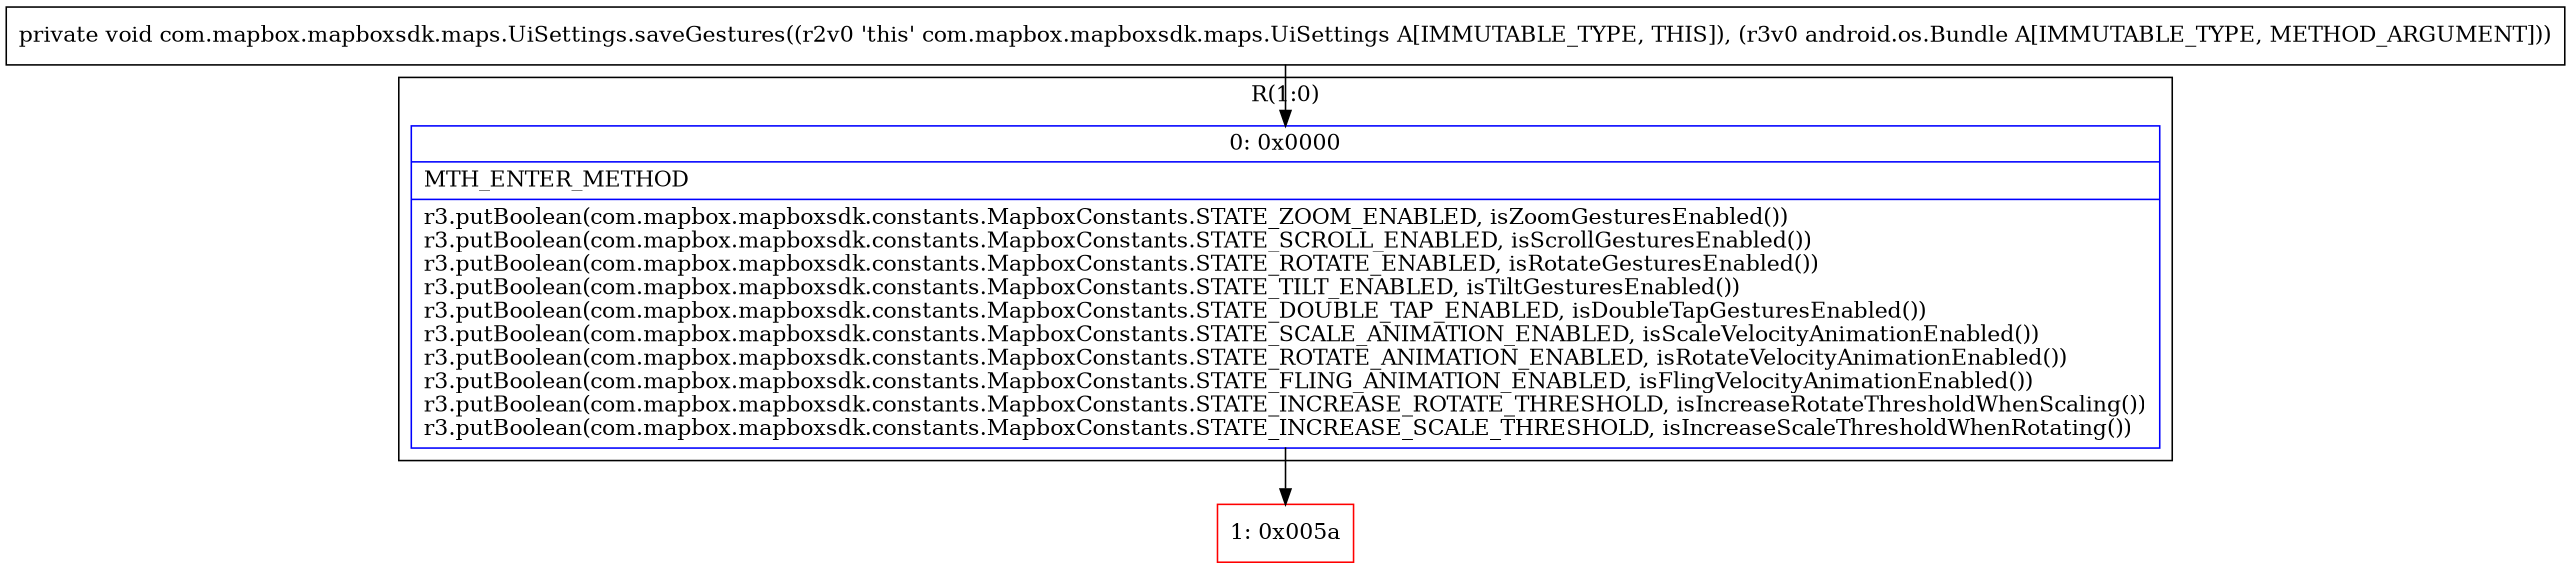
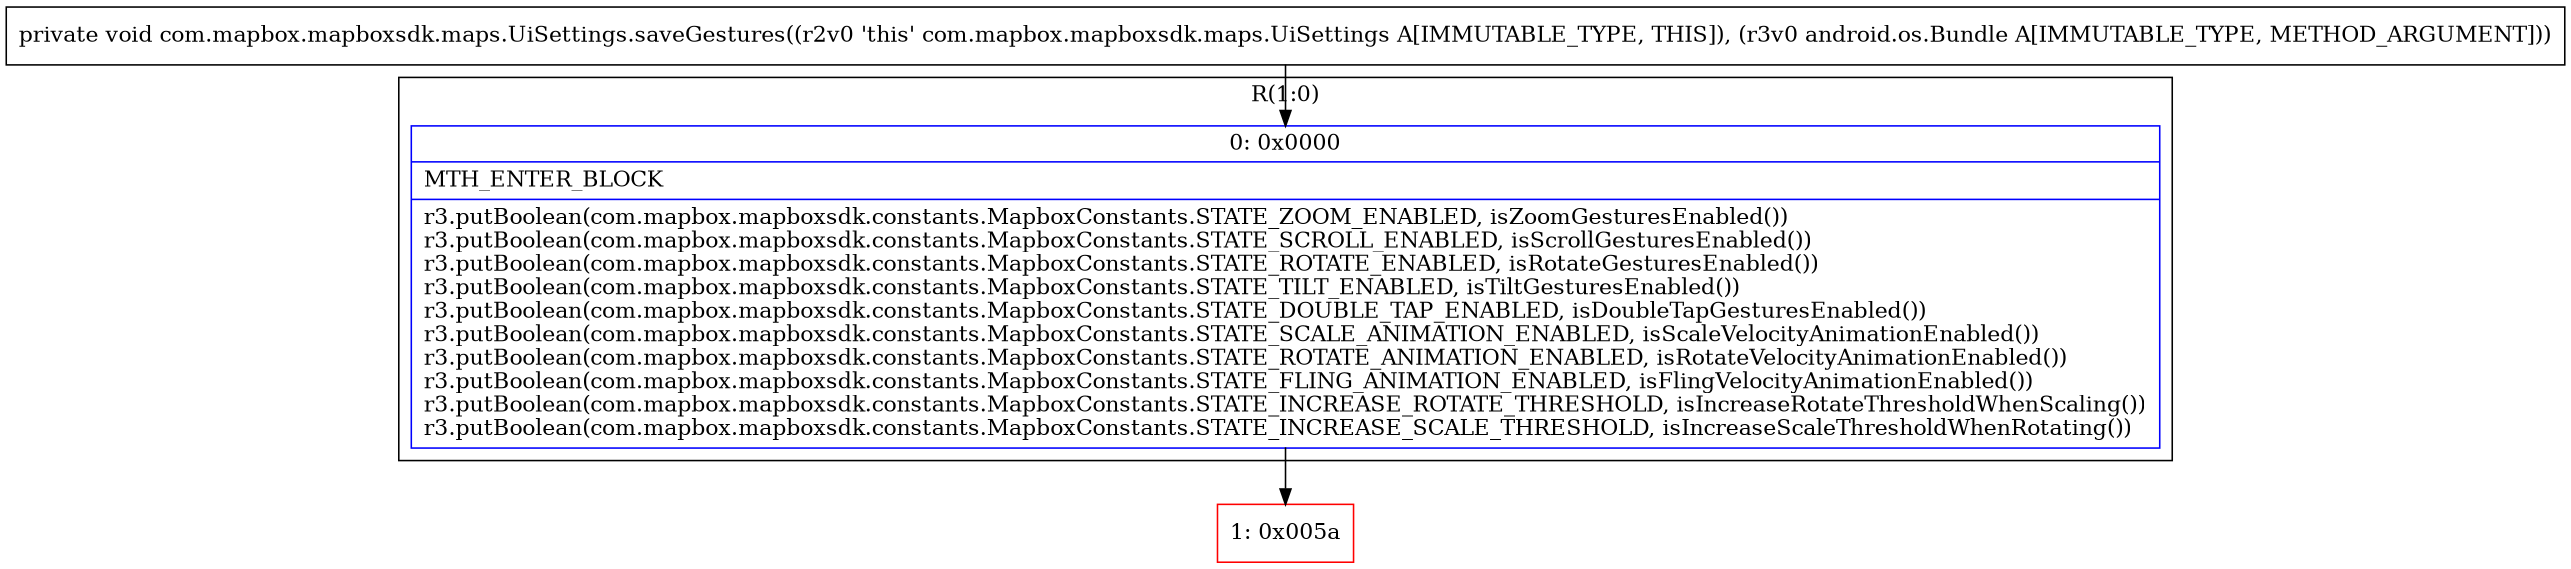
node "0: 0x0000": text "MTH_ENTER_METHOD" -> "MTH_ENTER_BLOCK"
